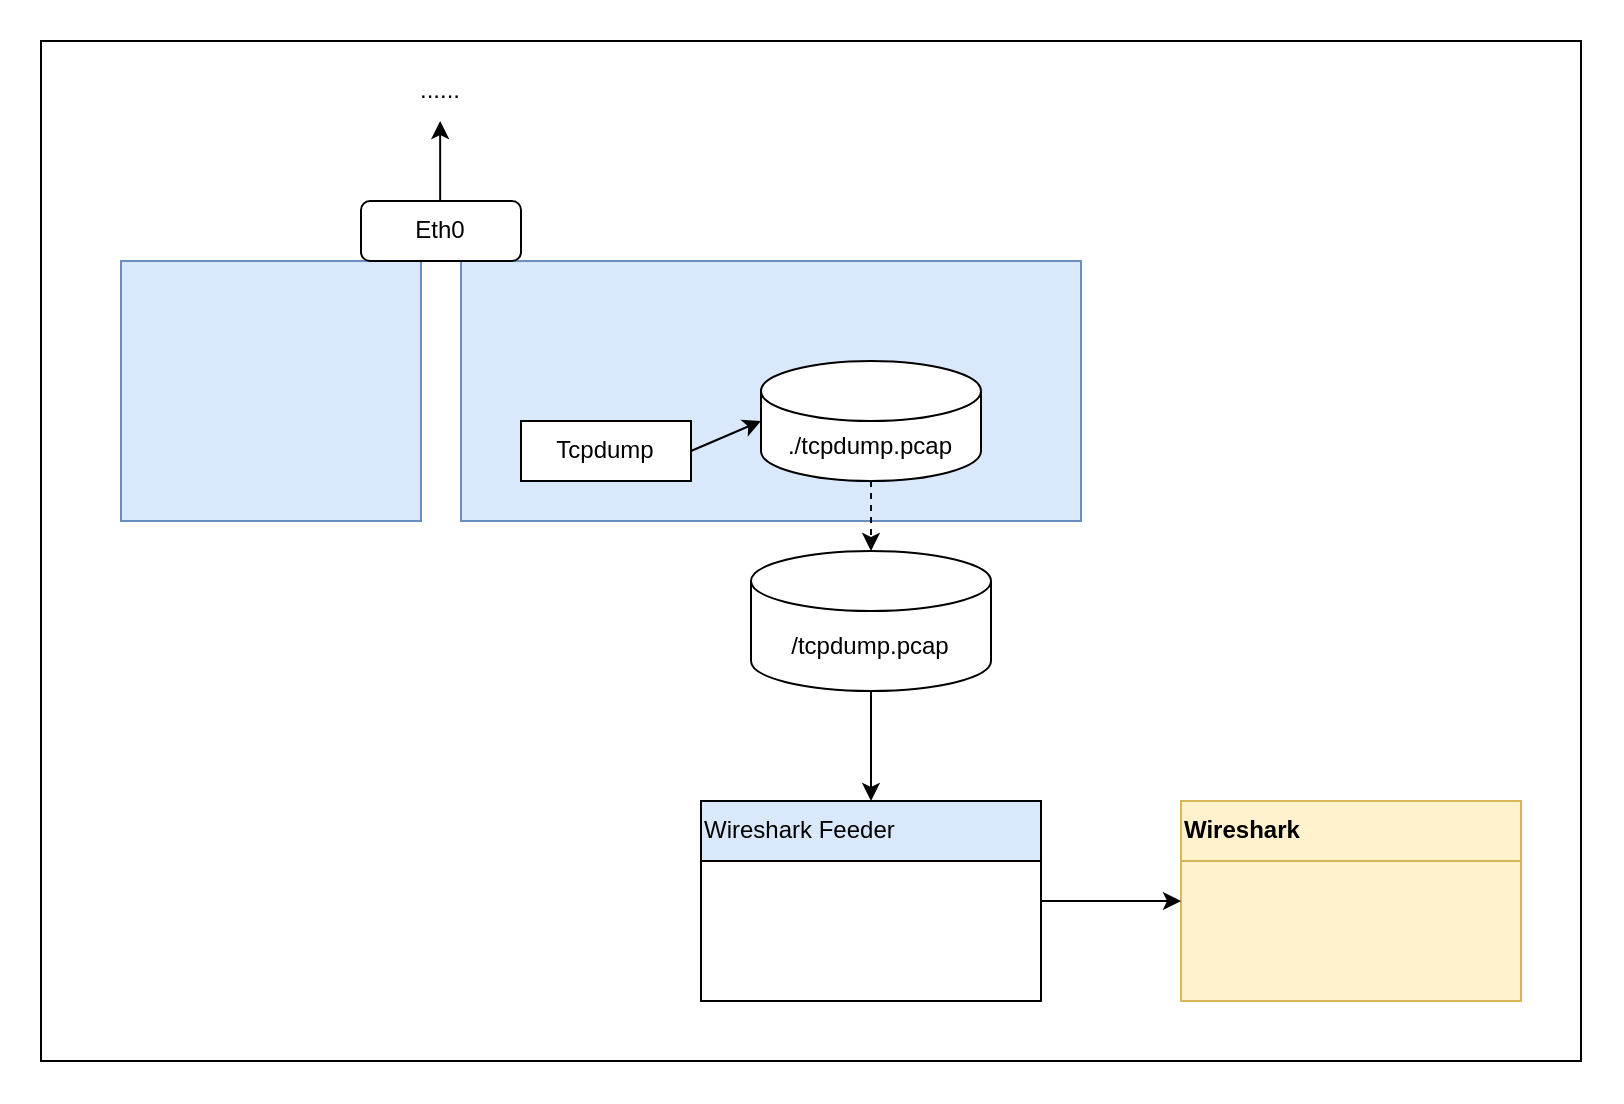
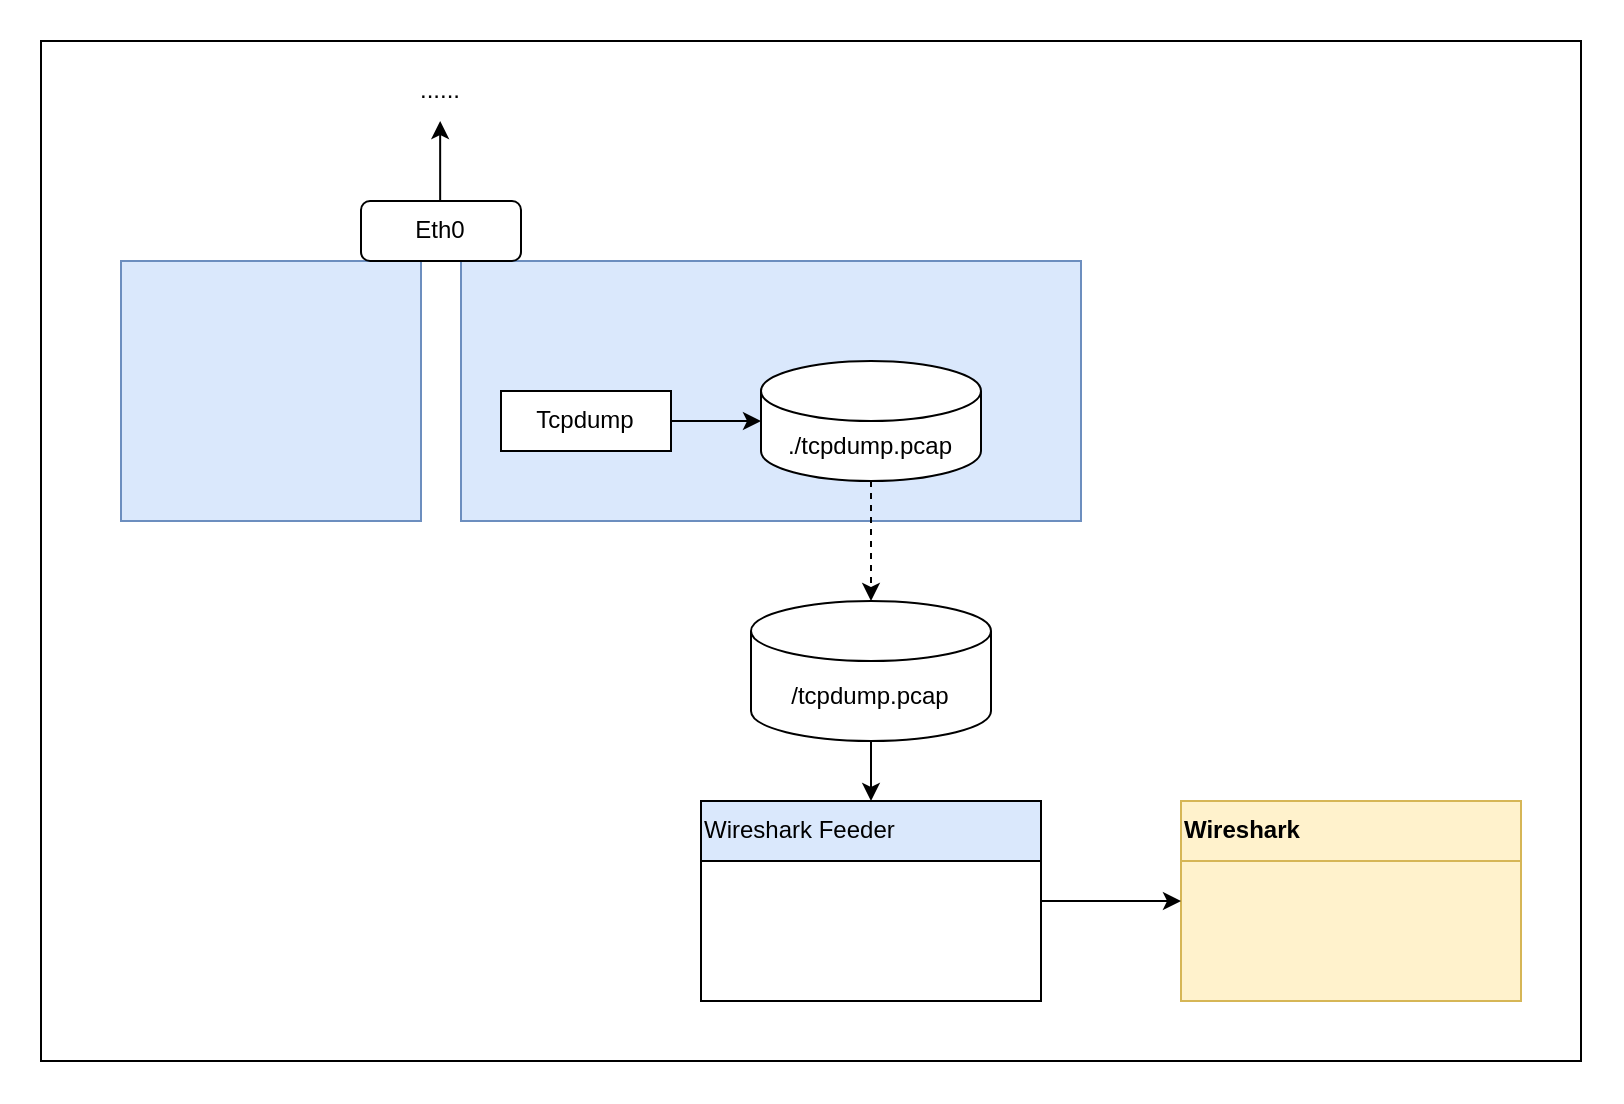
node "Tcpdump": moved (606, 451) -> (586, 421)
node "/tcpdump.pcap": moved (871, 621) -> (871, 671)
